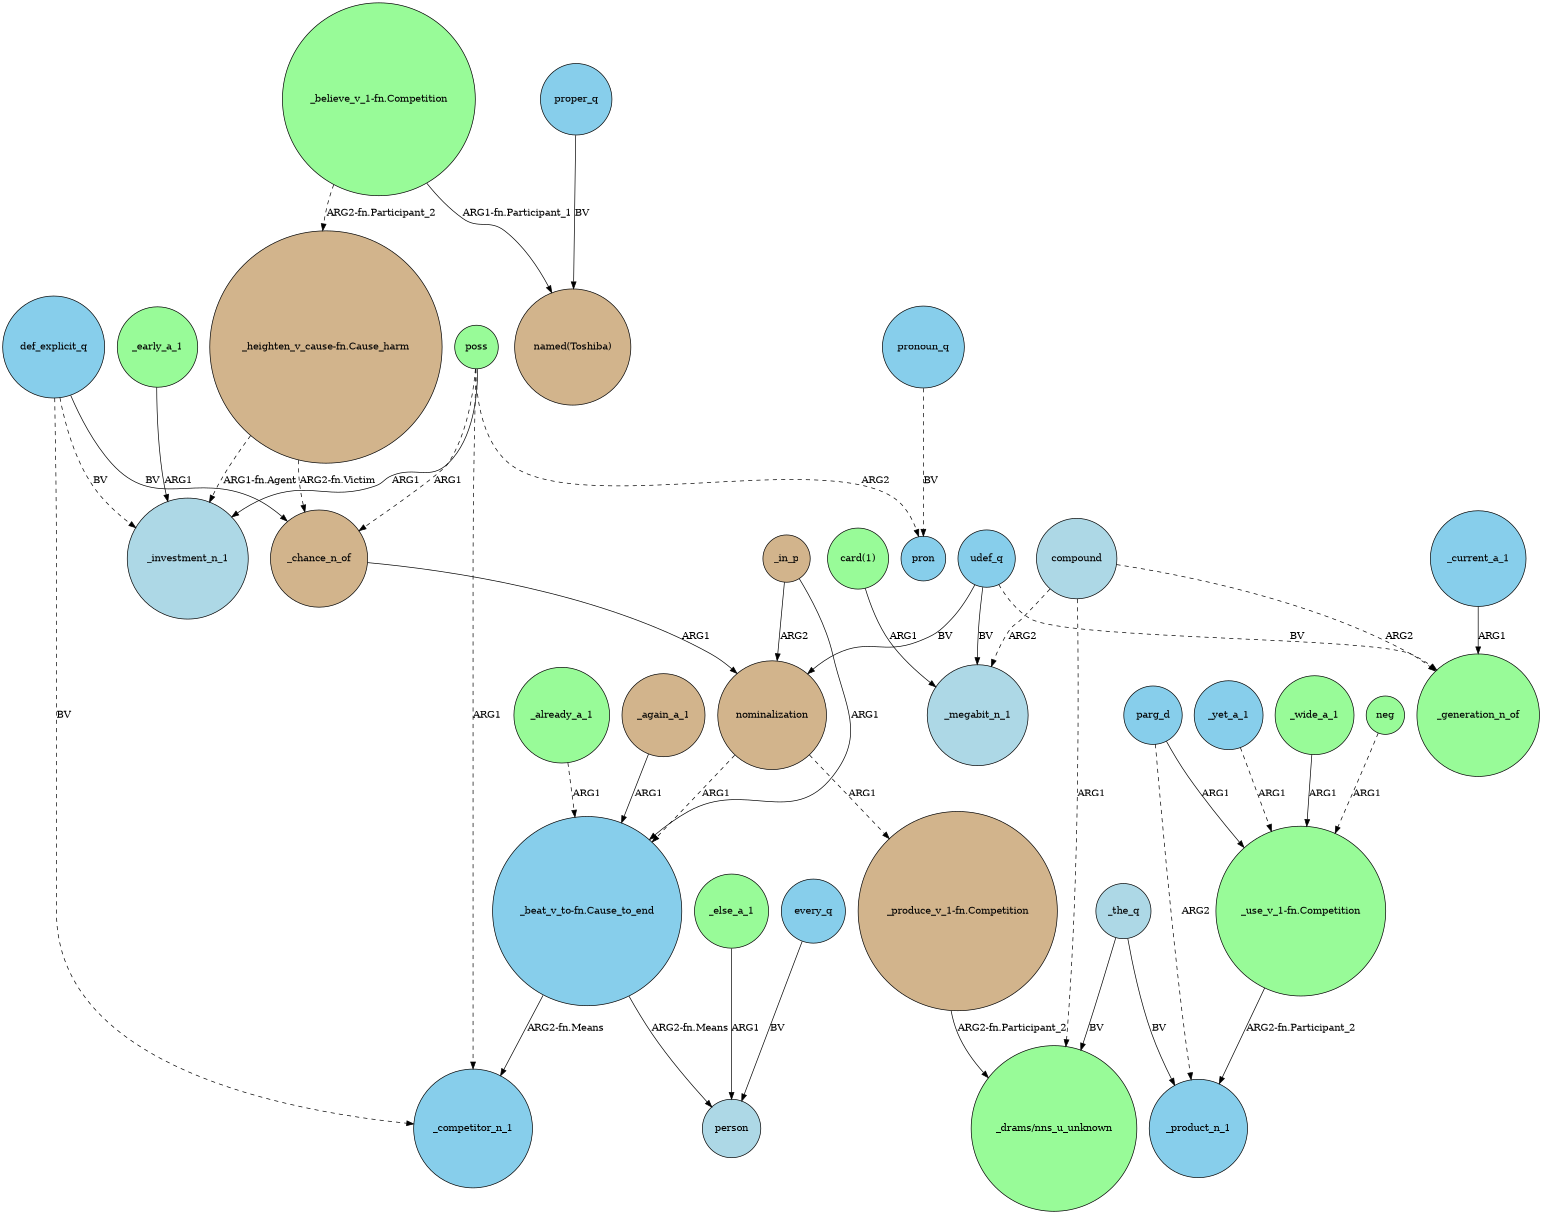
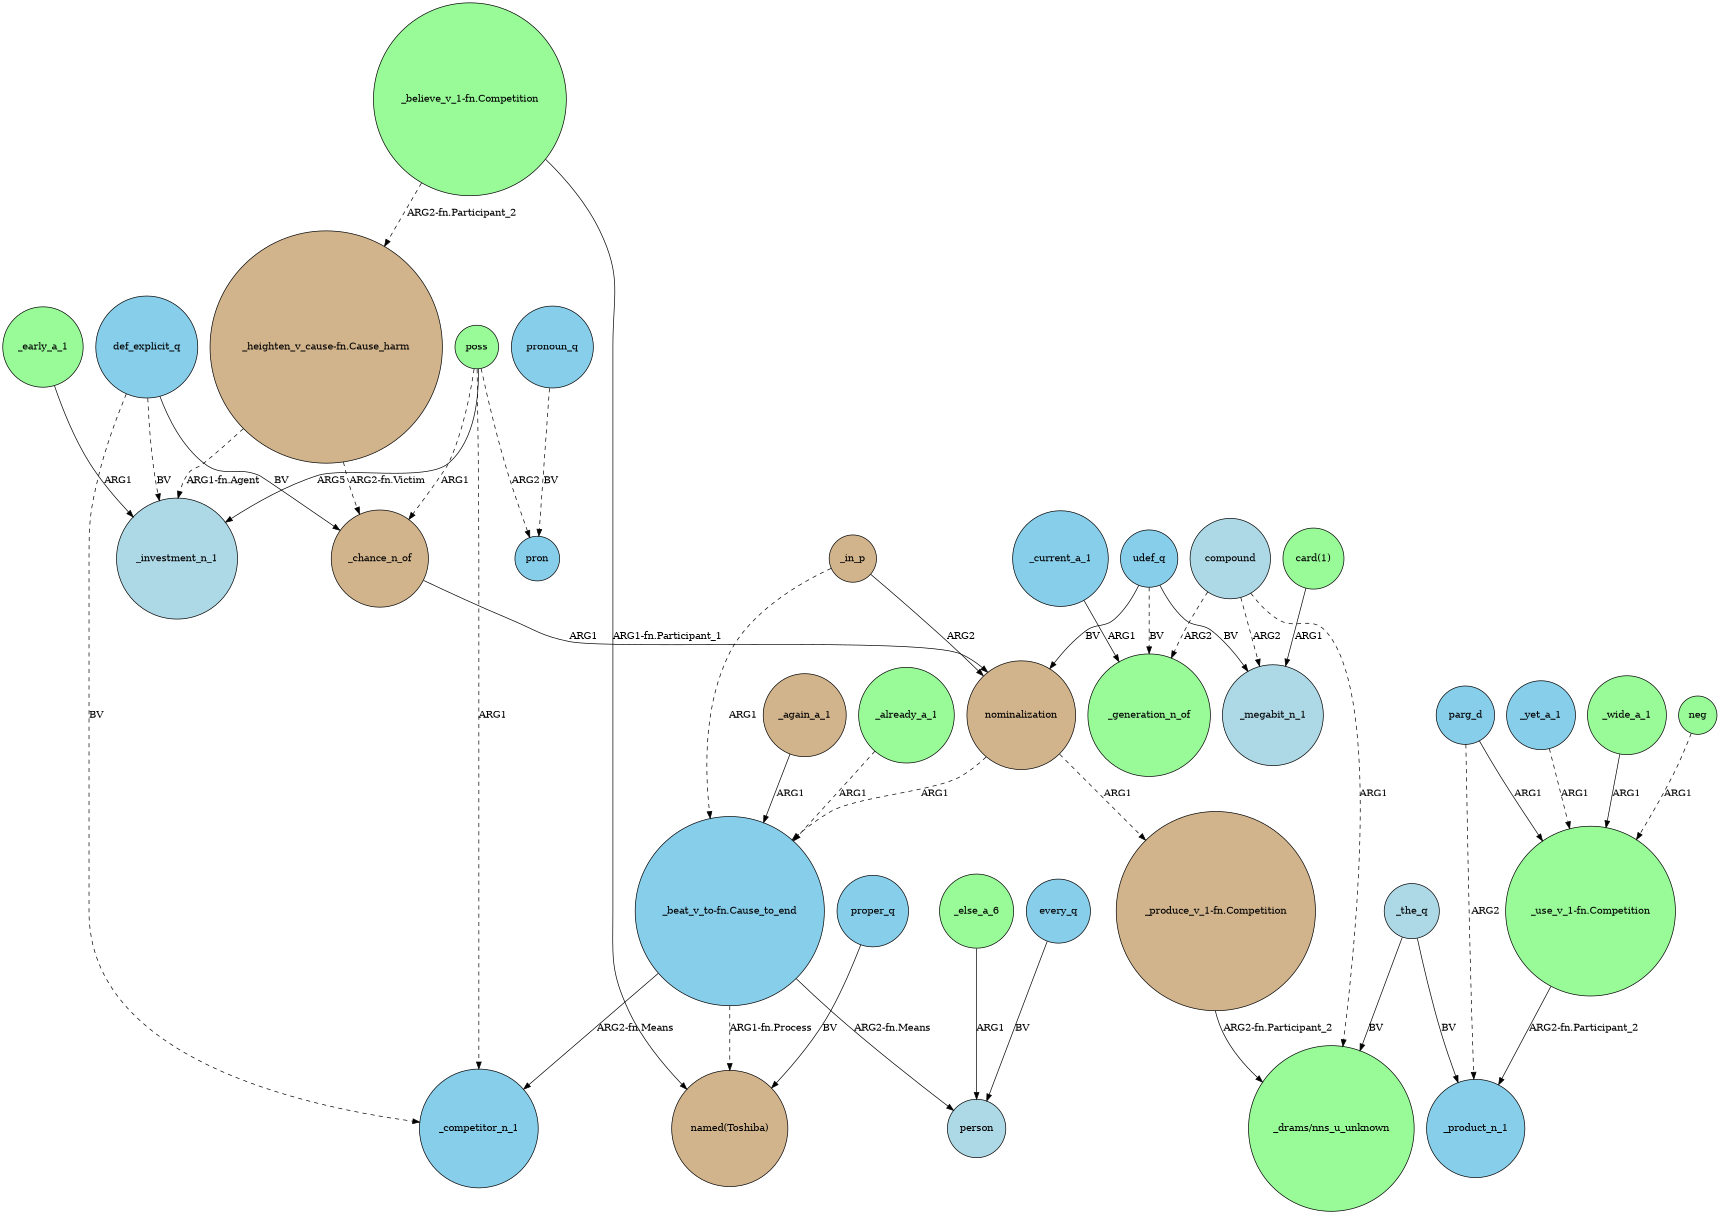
edge "poss" -> "_investment_n_1": label "ARG1" -> "ARG5"
edge "_in_p" -> "_beat_v_to-fn.Cause_to_end": style solid -> dashed
node "_else_a_1": label "_else_a_1" -> "_else_a_6"
edge "_beat_v_to-fn.Cause_to_end" -> "named(Toshiba)": added, label "ARG1-fn.Process"
